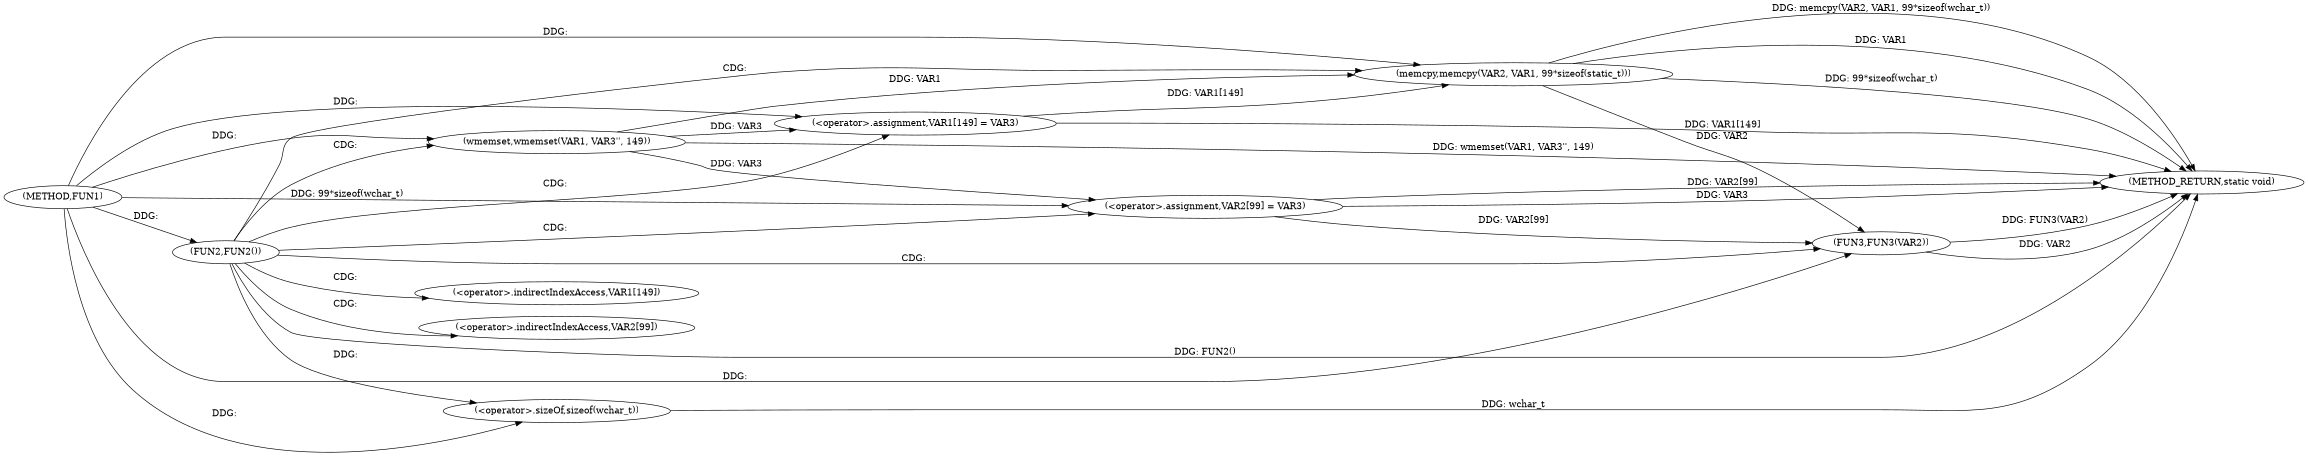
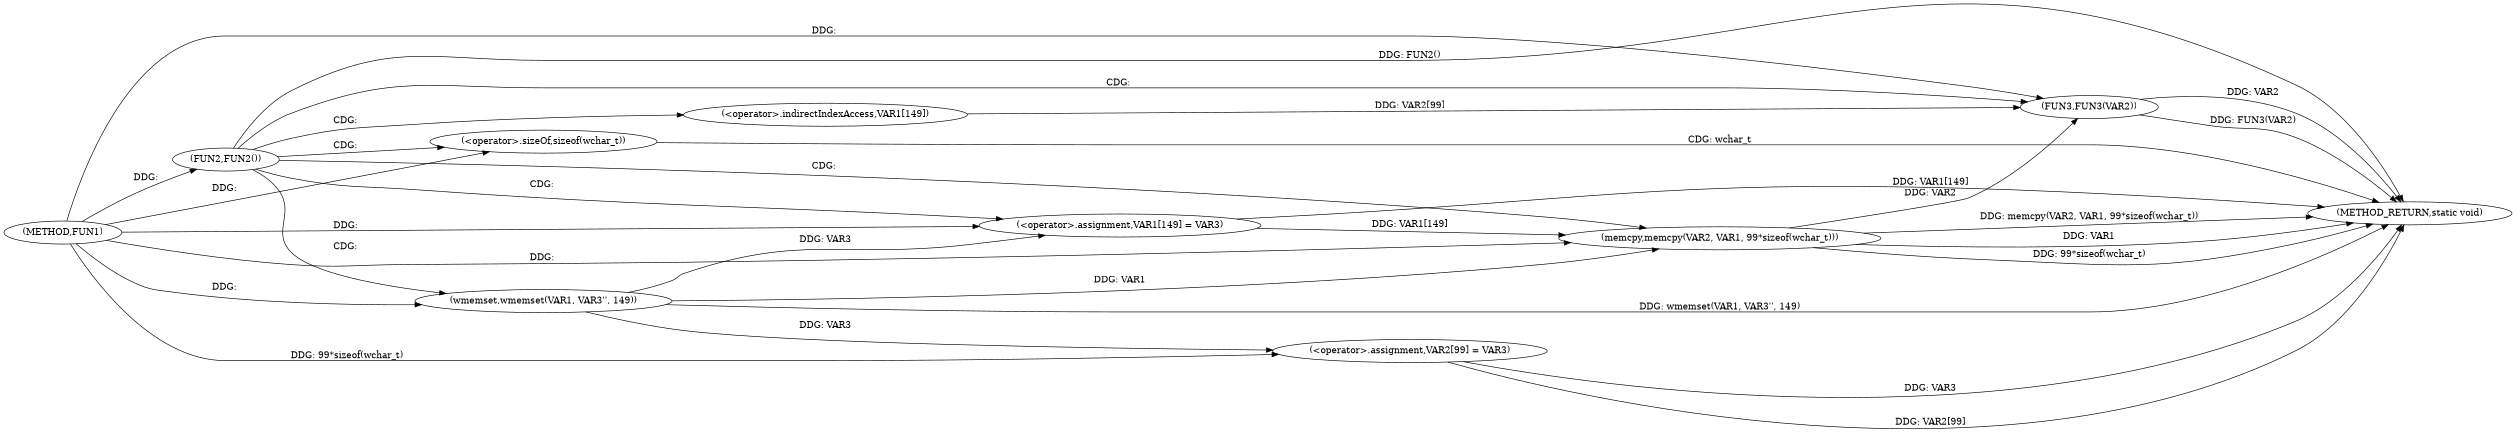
node "(memcpy,memcpy(VAR2, VAR1, 99*sizeof(static_t)))": label "(memcpy,memcpy(VAR2, VAR1, 99*sizeof(static_t)))" -> "(memcpy,memcpy(VAR2, VAR1, 99*sizeof(wchar_t)))"
edge "(FUN2,FUN2())" -> "(<operator>.assignment,VAR2[99] = VAR3)": removed, label "CDG:"
edge "(<operator>.assignment,VAR2[99] = VAR3)" -> "(FUN3,FUN3(VAR2))": now "(<operator>.indirectIndexAccess,VAR1[149])" -> "(FUN3,FUN3(VAR2))"
node "(<operator>.indirectIndexAccess,VAR2[99])": removed
edge "(FUN2,FUN2())" -> "(<operator>.sizeOf,sizeof(wchar_t))": label "DDG: " -> "CDG: "
edge "(<operator>.sizeOf,sizeof(wchar_t))" -> "(METHOD_RETURN,static void)": label "DDG: wchar_t" -> "CDG: wchar_t"
